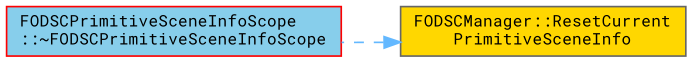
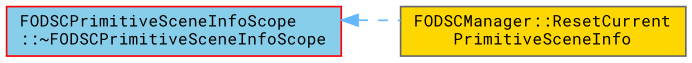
edge "FODSCPrimitiveSceneInfoScope ::~FODSCPrimitiveSceneInfoScope" -> "FODSCManager::ResetCurrent PrimitiveSceneInfo": reversed
